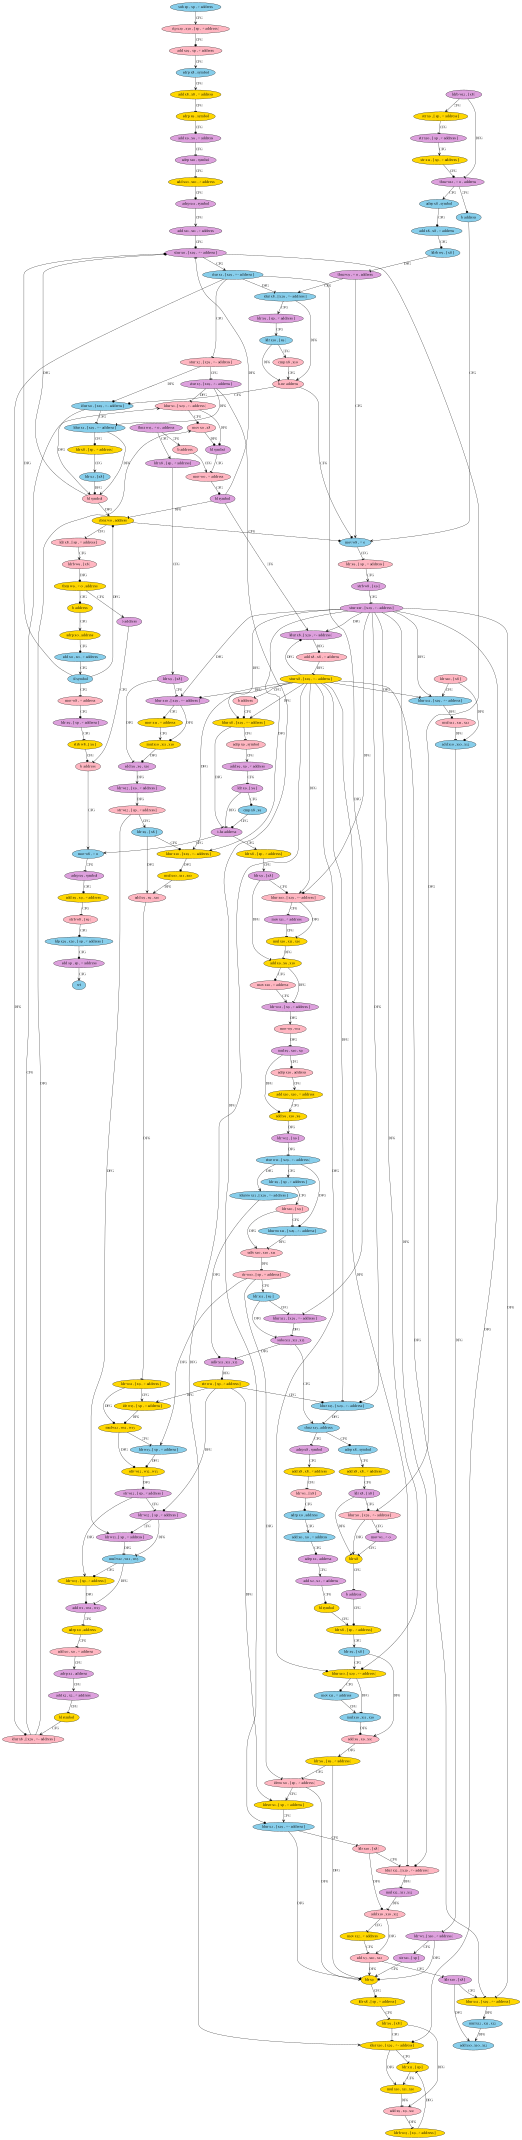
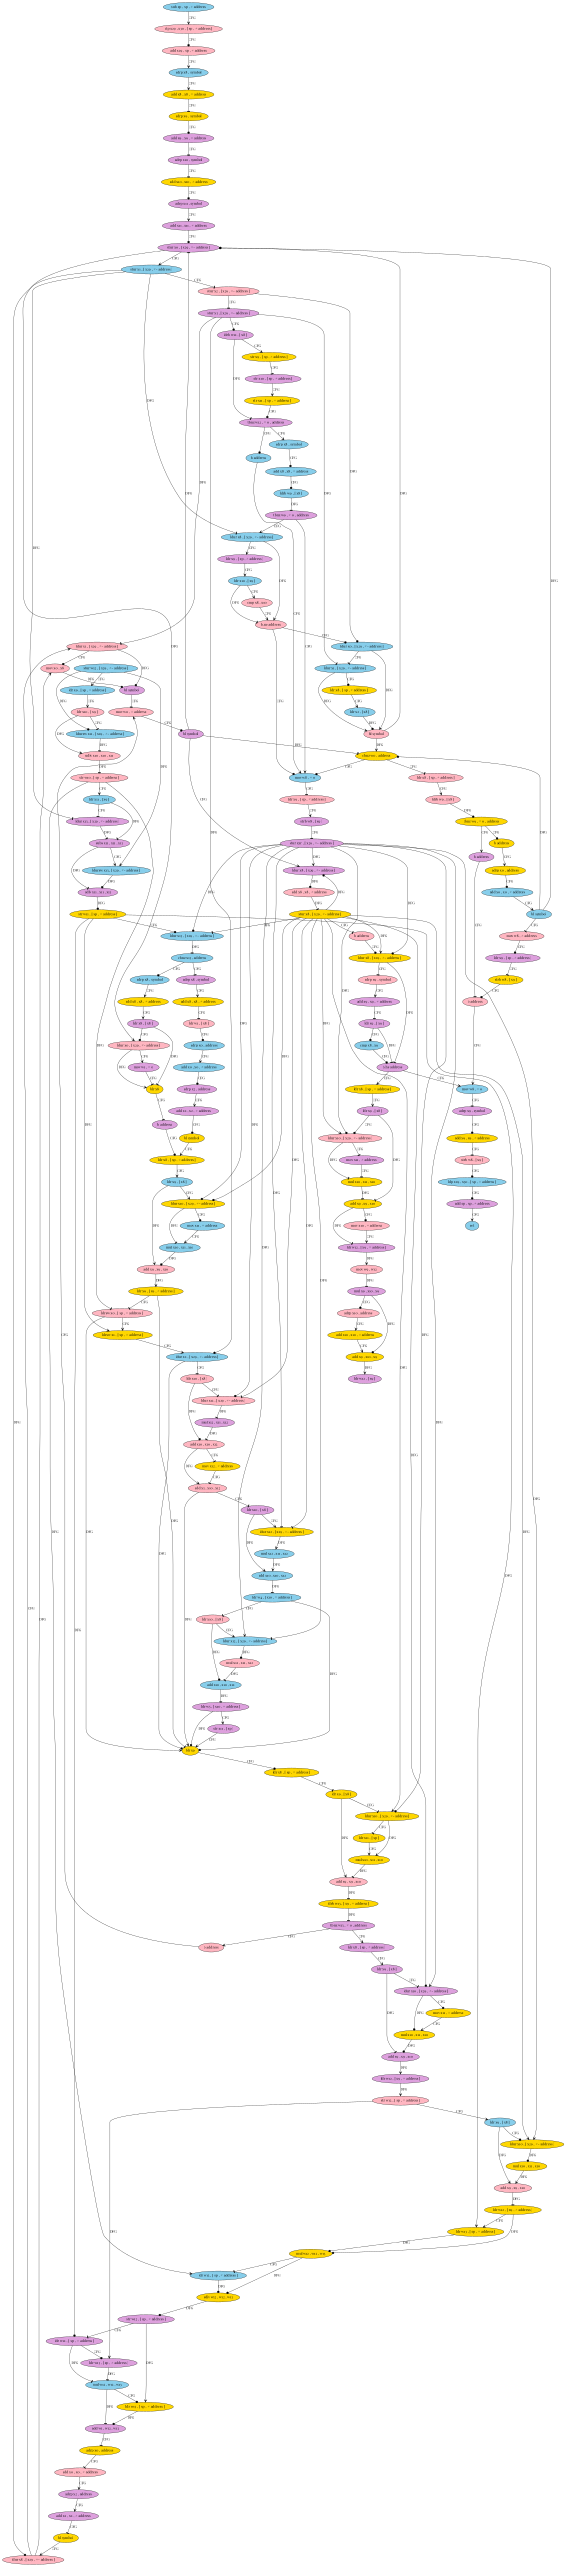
edge "stur x3 , [ x29 , #- address ]" -> "ldrb w12 , [ x8 ]": added, label "CFG"
edge "ldr w12 , [ x9 ]" -> "stur w12 , [ x29 , #- address ]": removed, label "DFG"
edge "subs x11 , x11 , x13" -> "cbnz x13 , address": now "subs x11 , x11 , x13" -> "ldursw x13 , [ x29 , #- address ]"
node "ldr w4 , [ x10 , # address ]": added
edge "ldrb w13 , [ x9 , # address ]" -> "ldr x11 , [ sp ]": now "ldrb w13 , [ x9 , # address ]" -> "tbnz w13 , # 0 , address"
